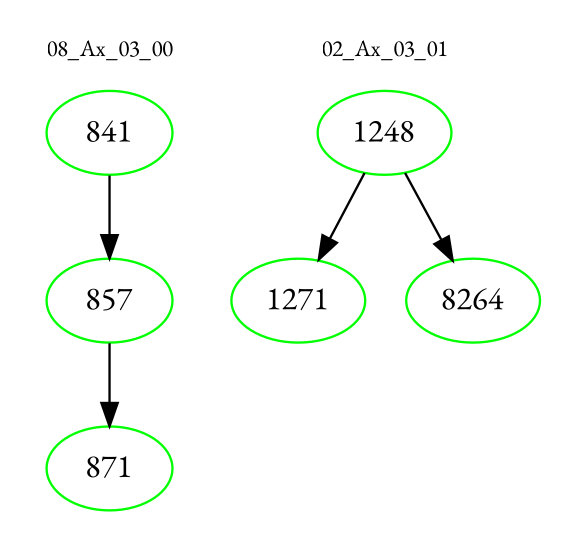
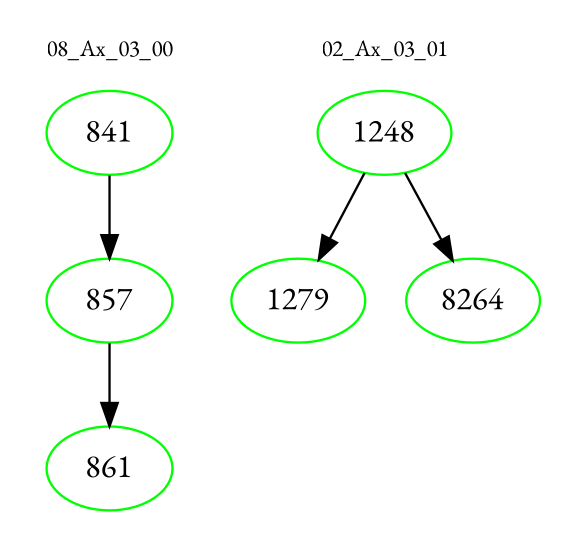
node "1271": label "1271" -> "1279"
node "871": label "871" -> "861"
